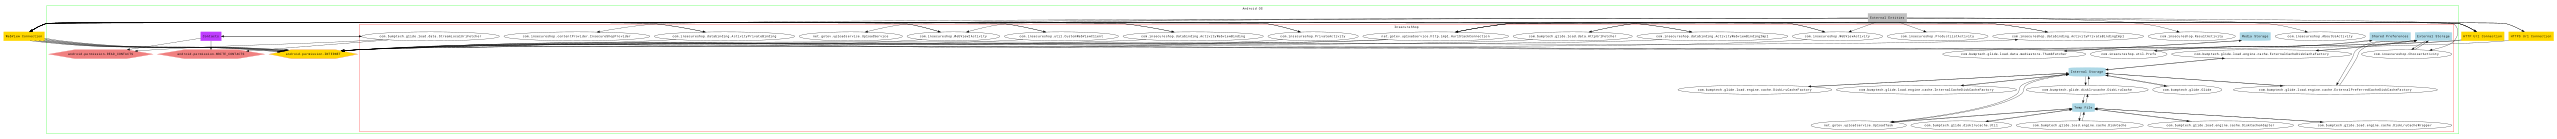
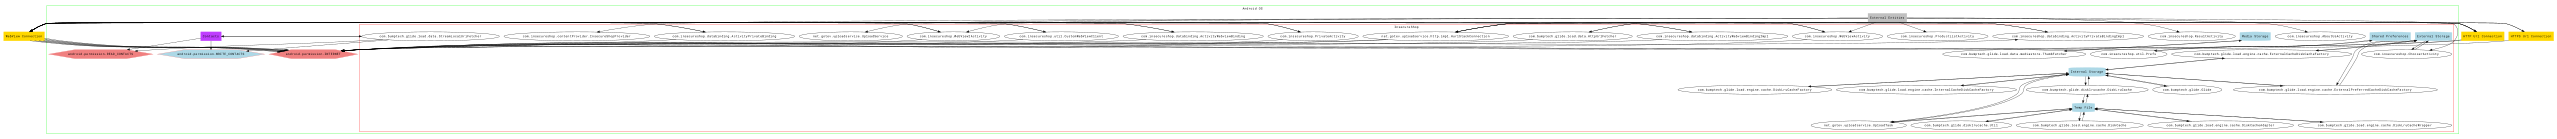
node "android.permission.WRITE_CONTACTS": fillcolor lightcoral -> lightblue
node "android.permission.INTERNET": fillcolor gold1 -> lightcoral
